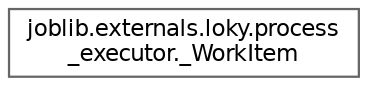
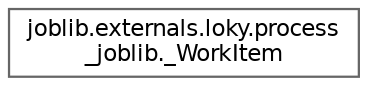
node "joblib.externals.loky.process _executor._WorkItem": label "joblib.externals.loky.process _executor._WorkItem" -> "joblib.externals.loky.process _joblib._WorkItem"
